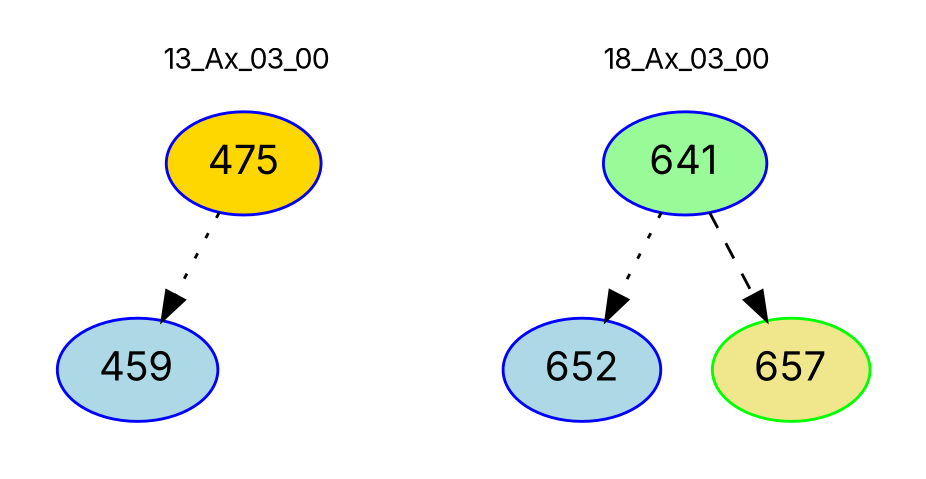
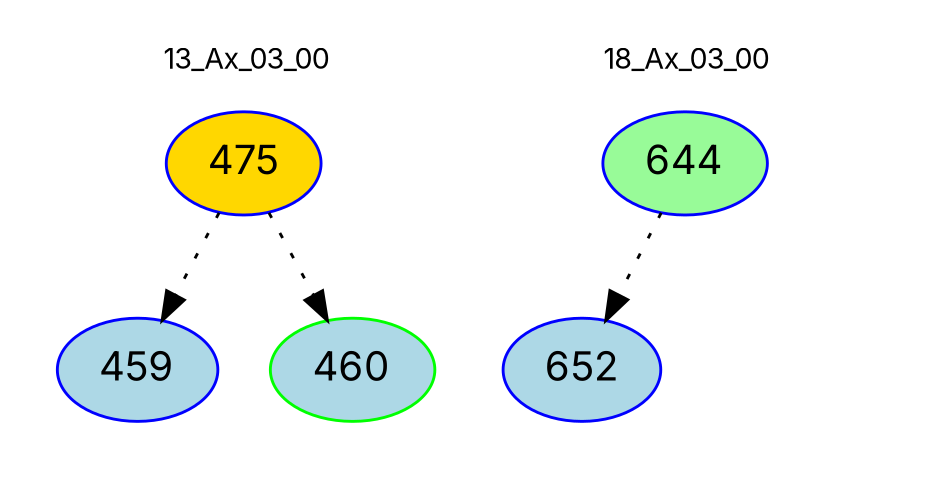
node "641": label "641" -> "644"
node "460": added
node "657": removed
